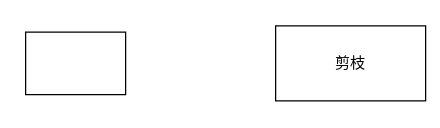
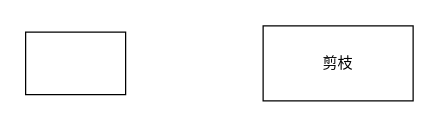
node "剪枝": moved (351, 63) -> (338, 63)
